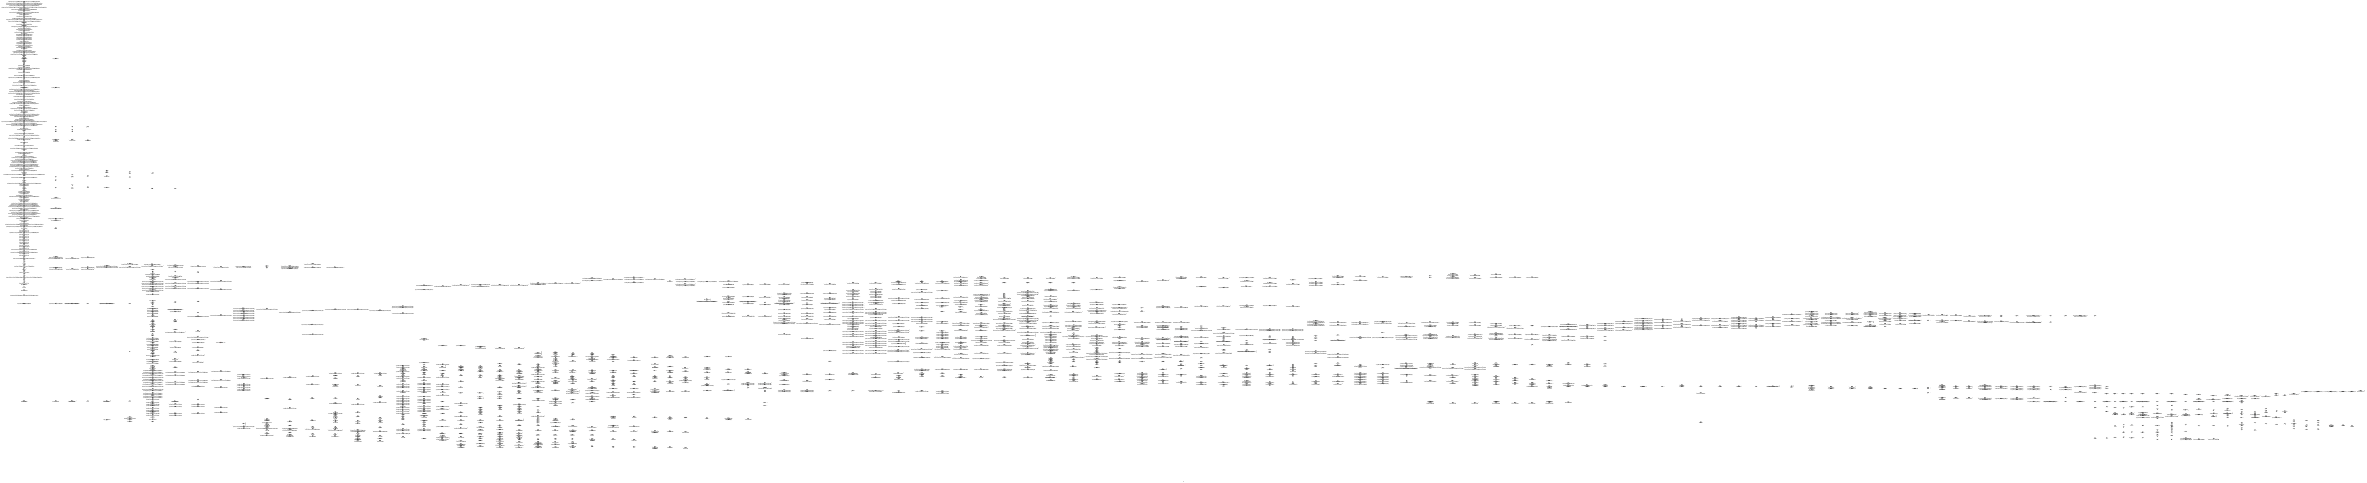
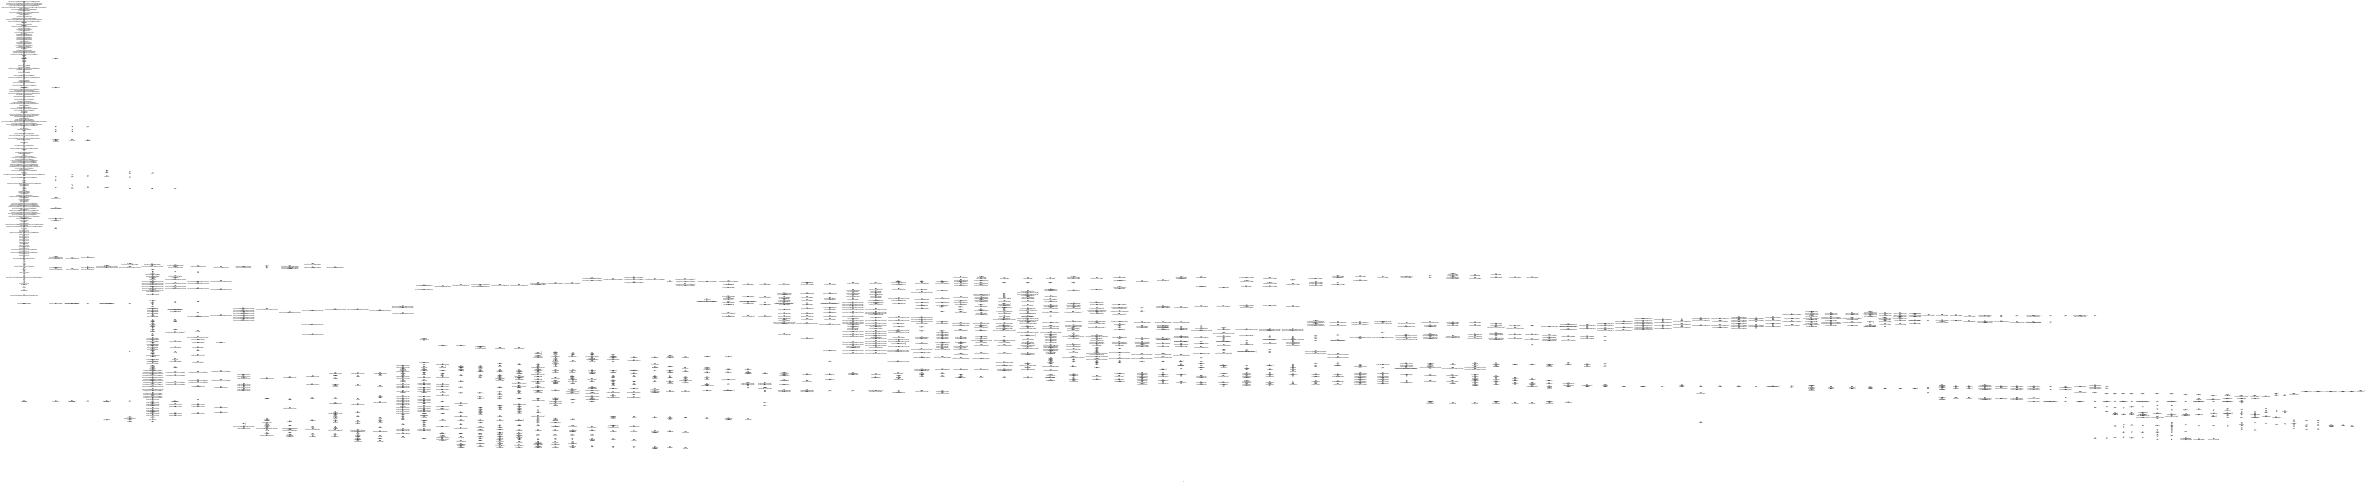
node "NodeID: 1090": removed
